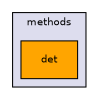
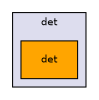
cluster "methods": label "methods" -> "det"
